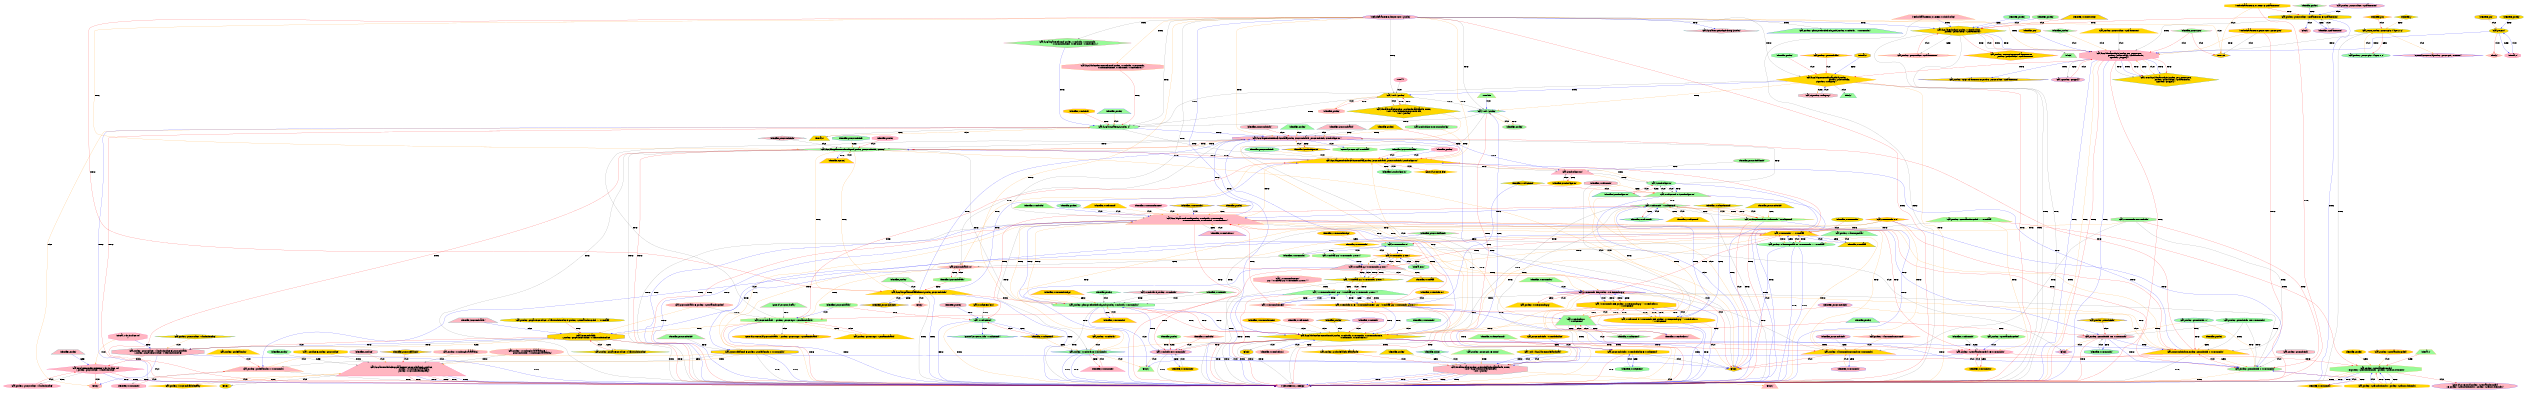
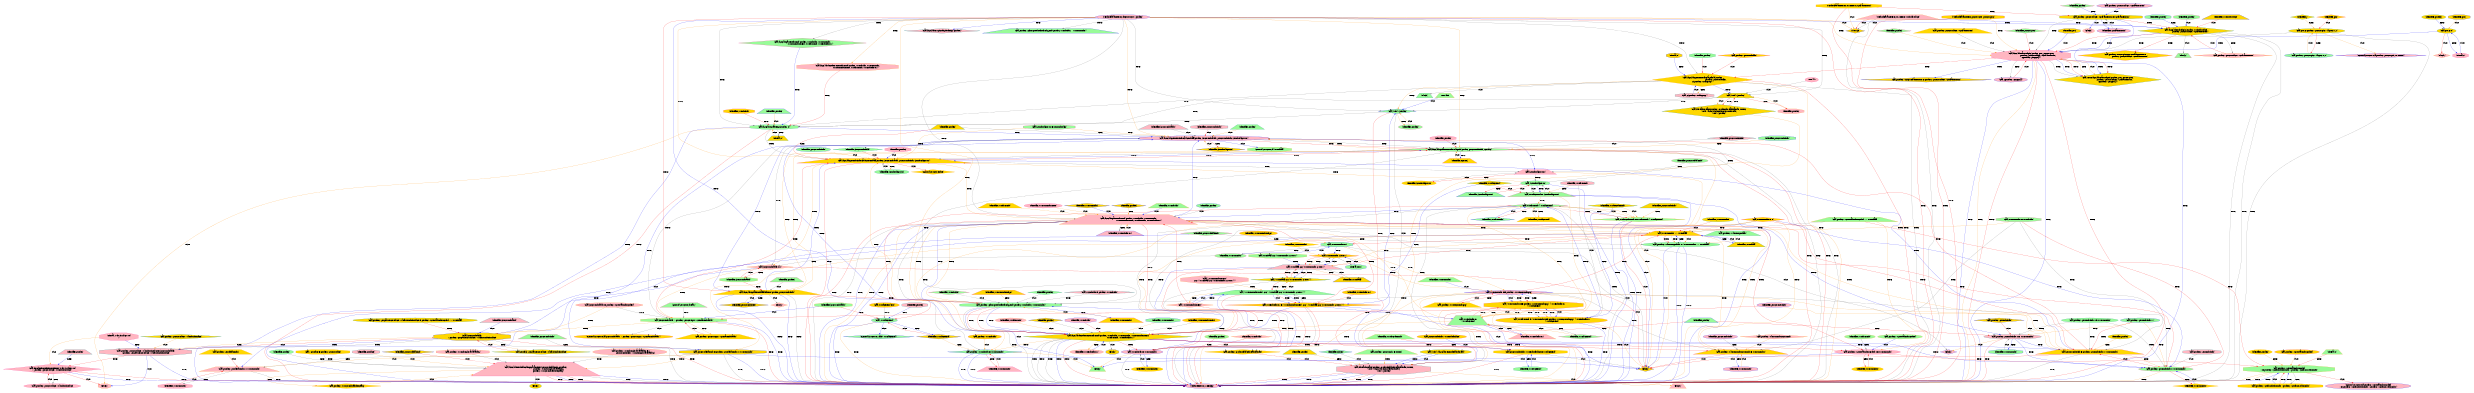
edge "(Identifier,ps_cur_poc)" -> "1000129": now "(MethodParameterIn,UWORD8 u1_is_idr_slice)" -> "1000129"
